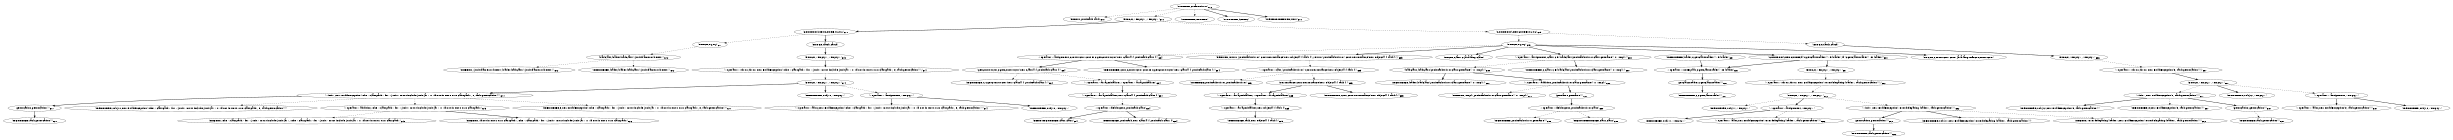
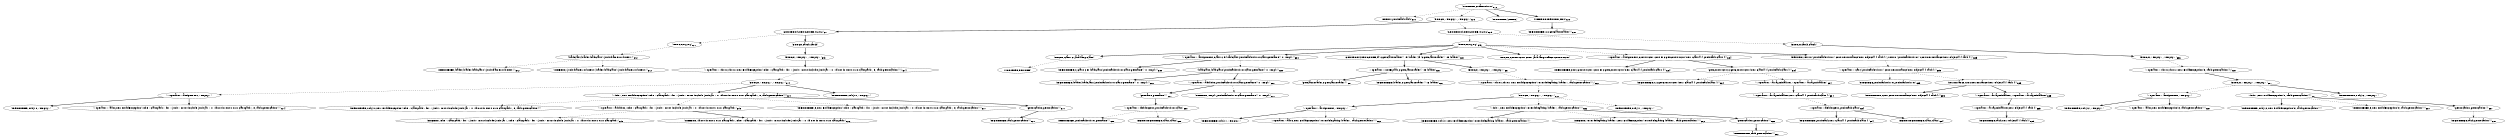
edge "(METHOD,createMirror)" -> "(MODIFIER,PRIVATE)": now "(LOCAL,Class c: java.lang.Class)" -> "(MODIFIER,PRIVATE)"
edge "(IDENTIFIER,loader,c.getClassLoader() != loader)" -> "(<operator>.notEquals,c.getClassLoader() != loader)": reversed
edge "(getClassLoader,c.getClassLoader())" -> "(IDENTIFIER,c,c.getClassLoader())": now "(METHOD_RETURN,ANY)" -> "(IDENTIFIER,c,c.getClassLoader())"
